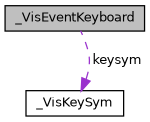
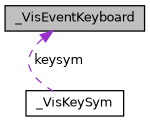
edge "_VisEventKeyboard" -> "_VisKeySym": reversed
